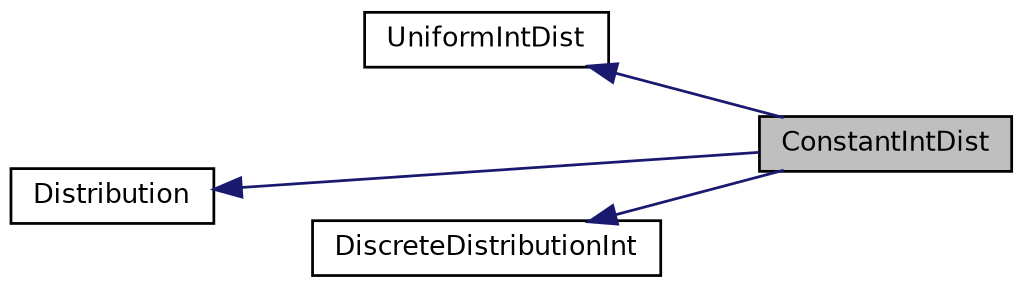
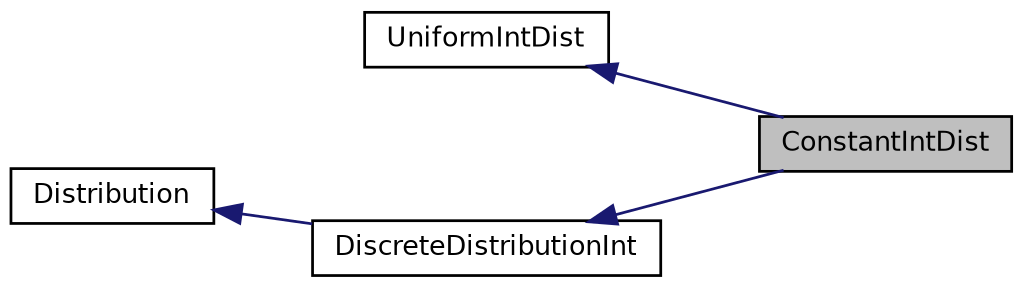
edge "ConstantIntDist" -> "Distribution": now "DiscreteDistributionInt" -> "Distribution"
